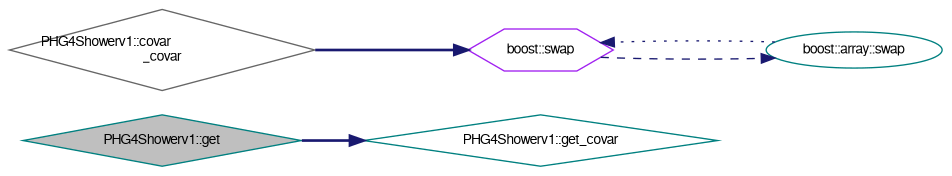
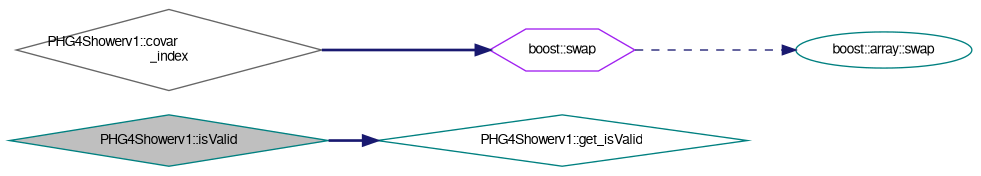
edge "boost::array::swap" -> "boost::swap": removed
node "PHG4Showerv1::covar _covar": label "PHG4Showerv1::covar _covar" -> "PHG4Showerv1::covar _index"
node "PHG4Showerv1::get": label "PHG4Showerv1::get" -> "PHG4Showerv1::isValid"
node "PHG4Showerv1::get_covar": label "PHG4Showerv1::get_covar" -> "PHG4Showerv1::get_isValid"
